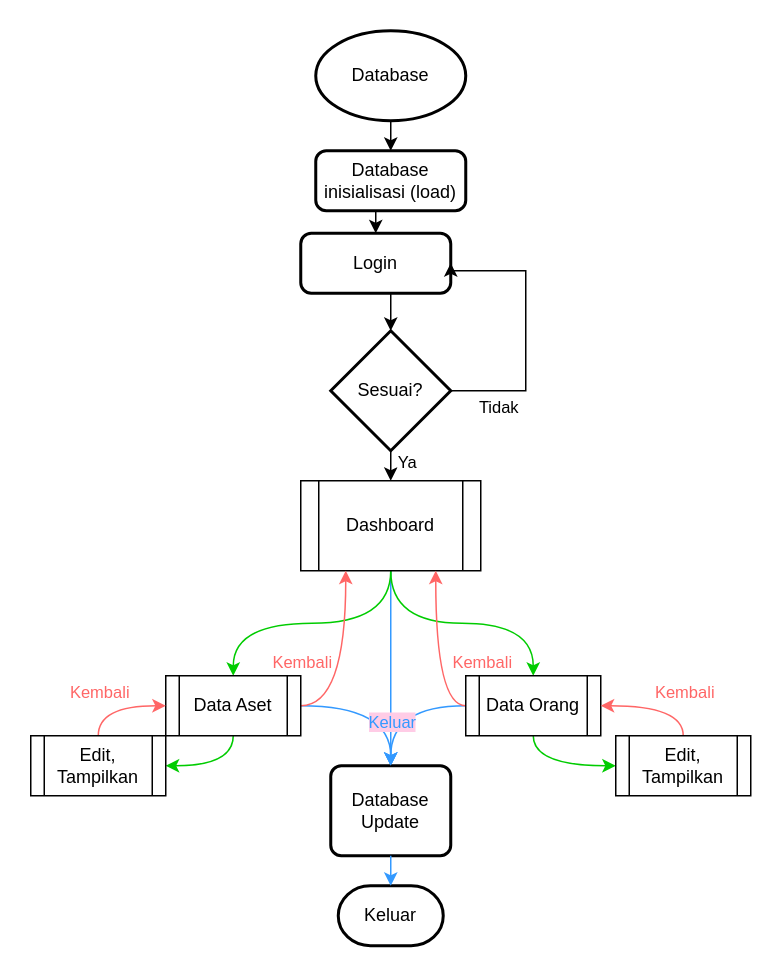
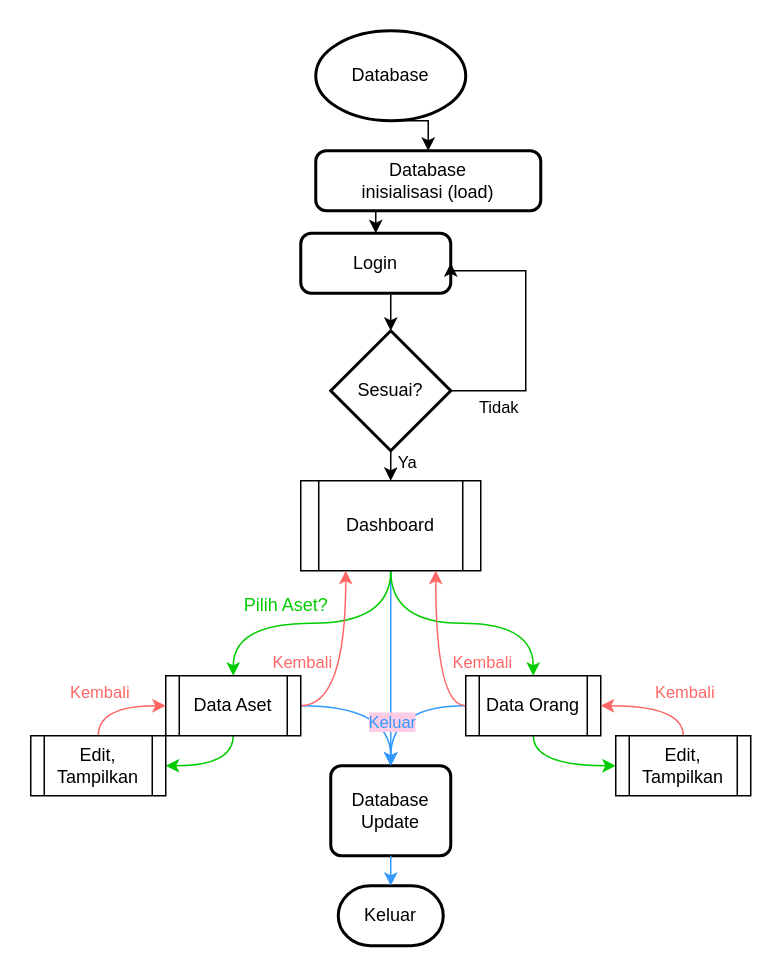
node "Database inisialisasi (load)": size 150x60 -> 225x60
node "Pilih Aset?": added
